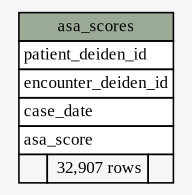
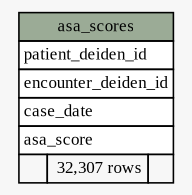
node "asa_scores": text "32,907 rows" -> "32,307 rows"
